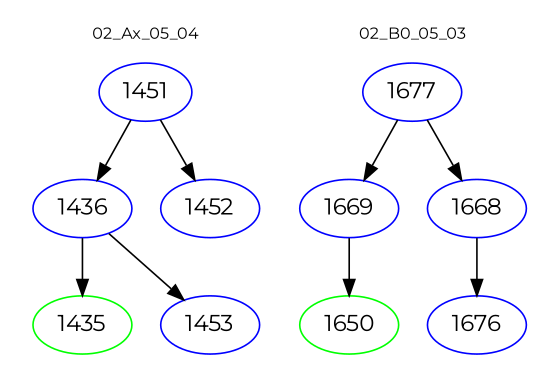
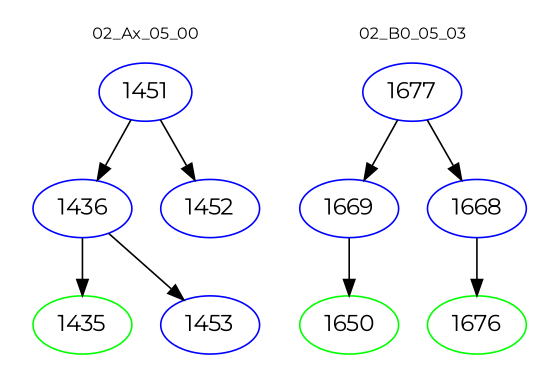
cluster "02_Ax_05_04": label "02_Ax_05_04" -> "02_Ax_05_00"
node "1676": color blue -> green
